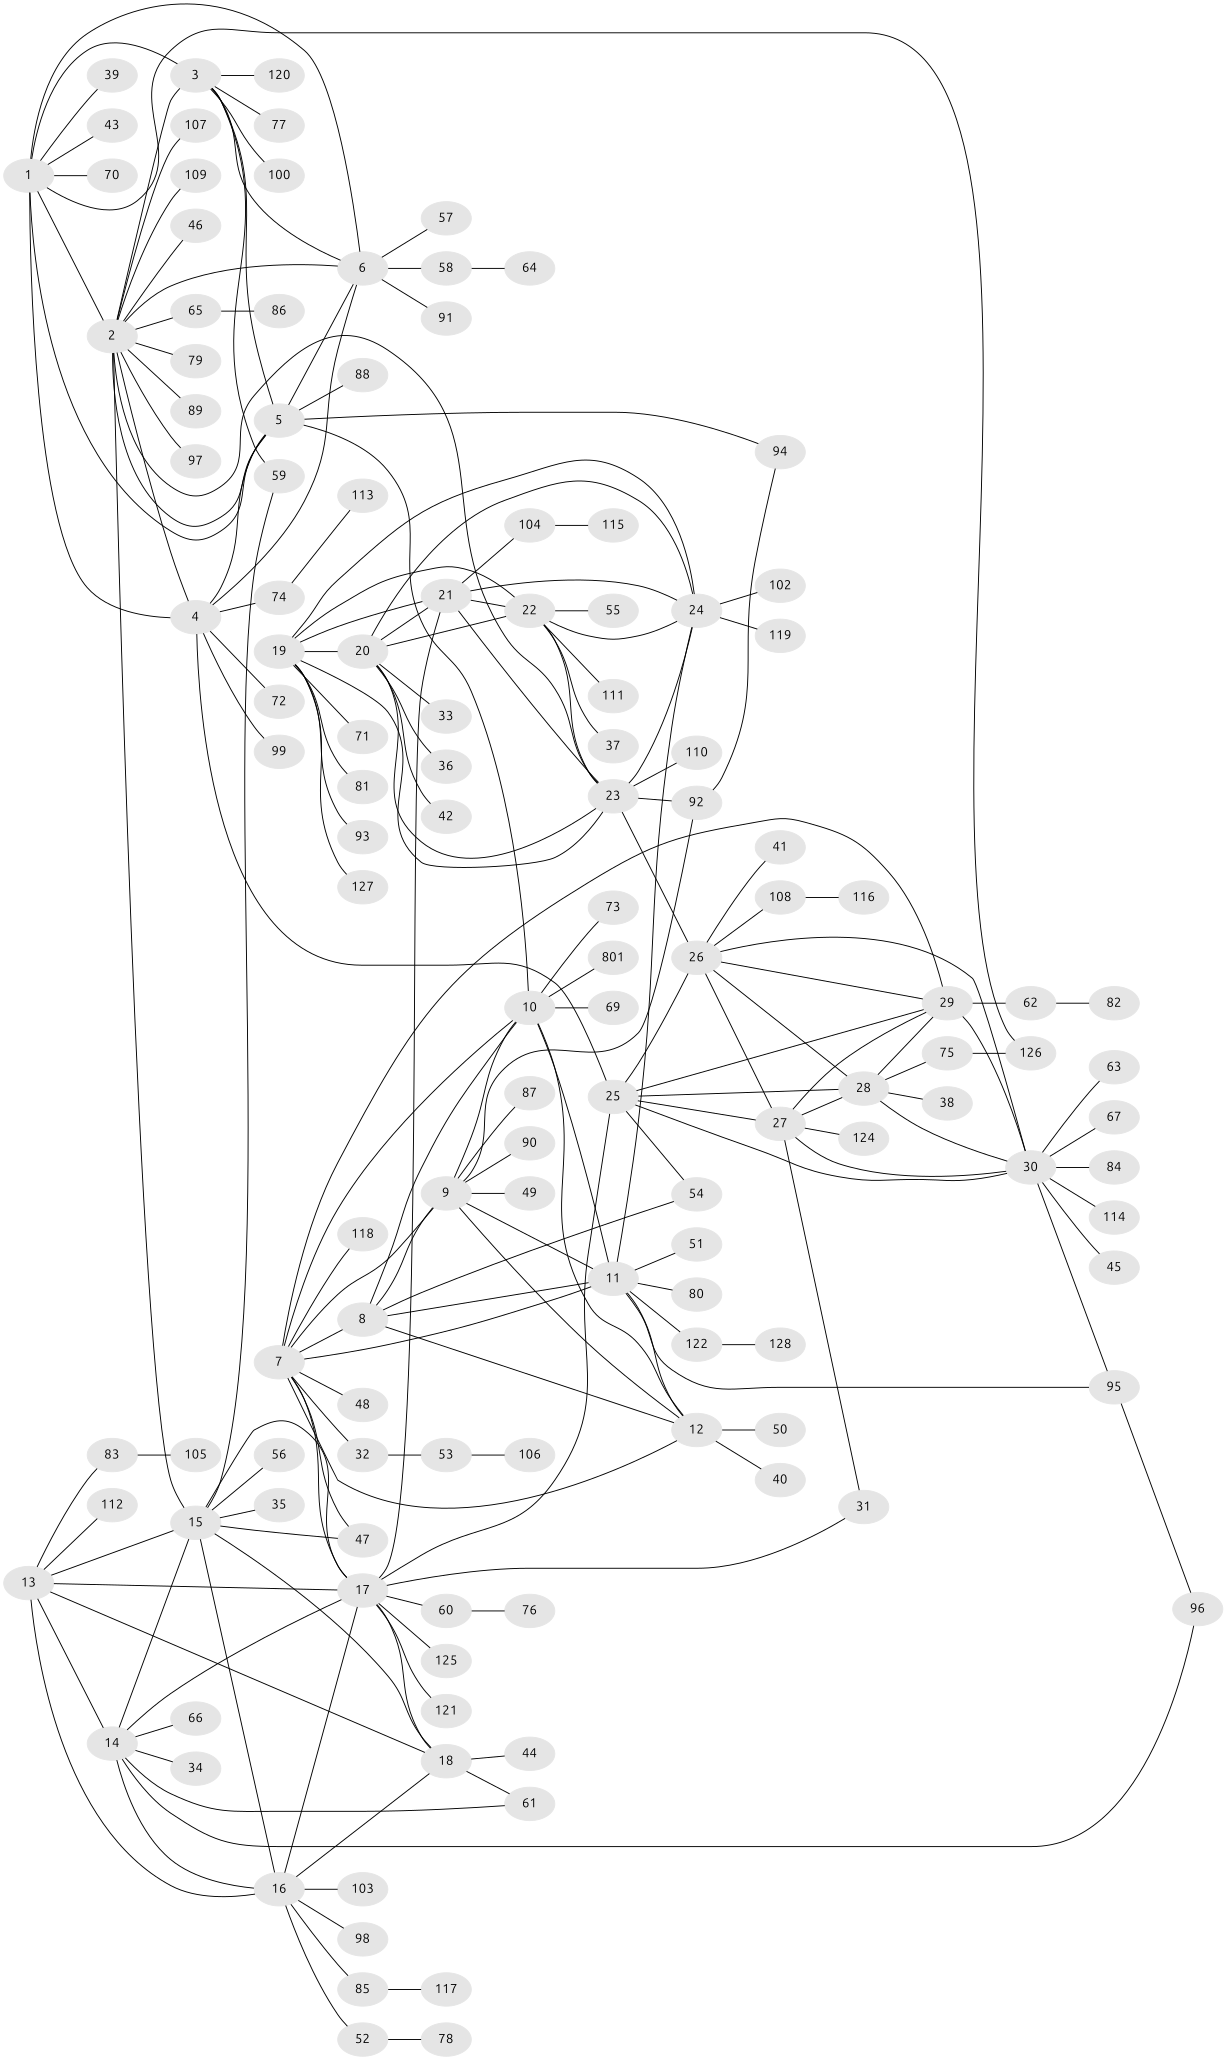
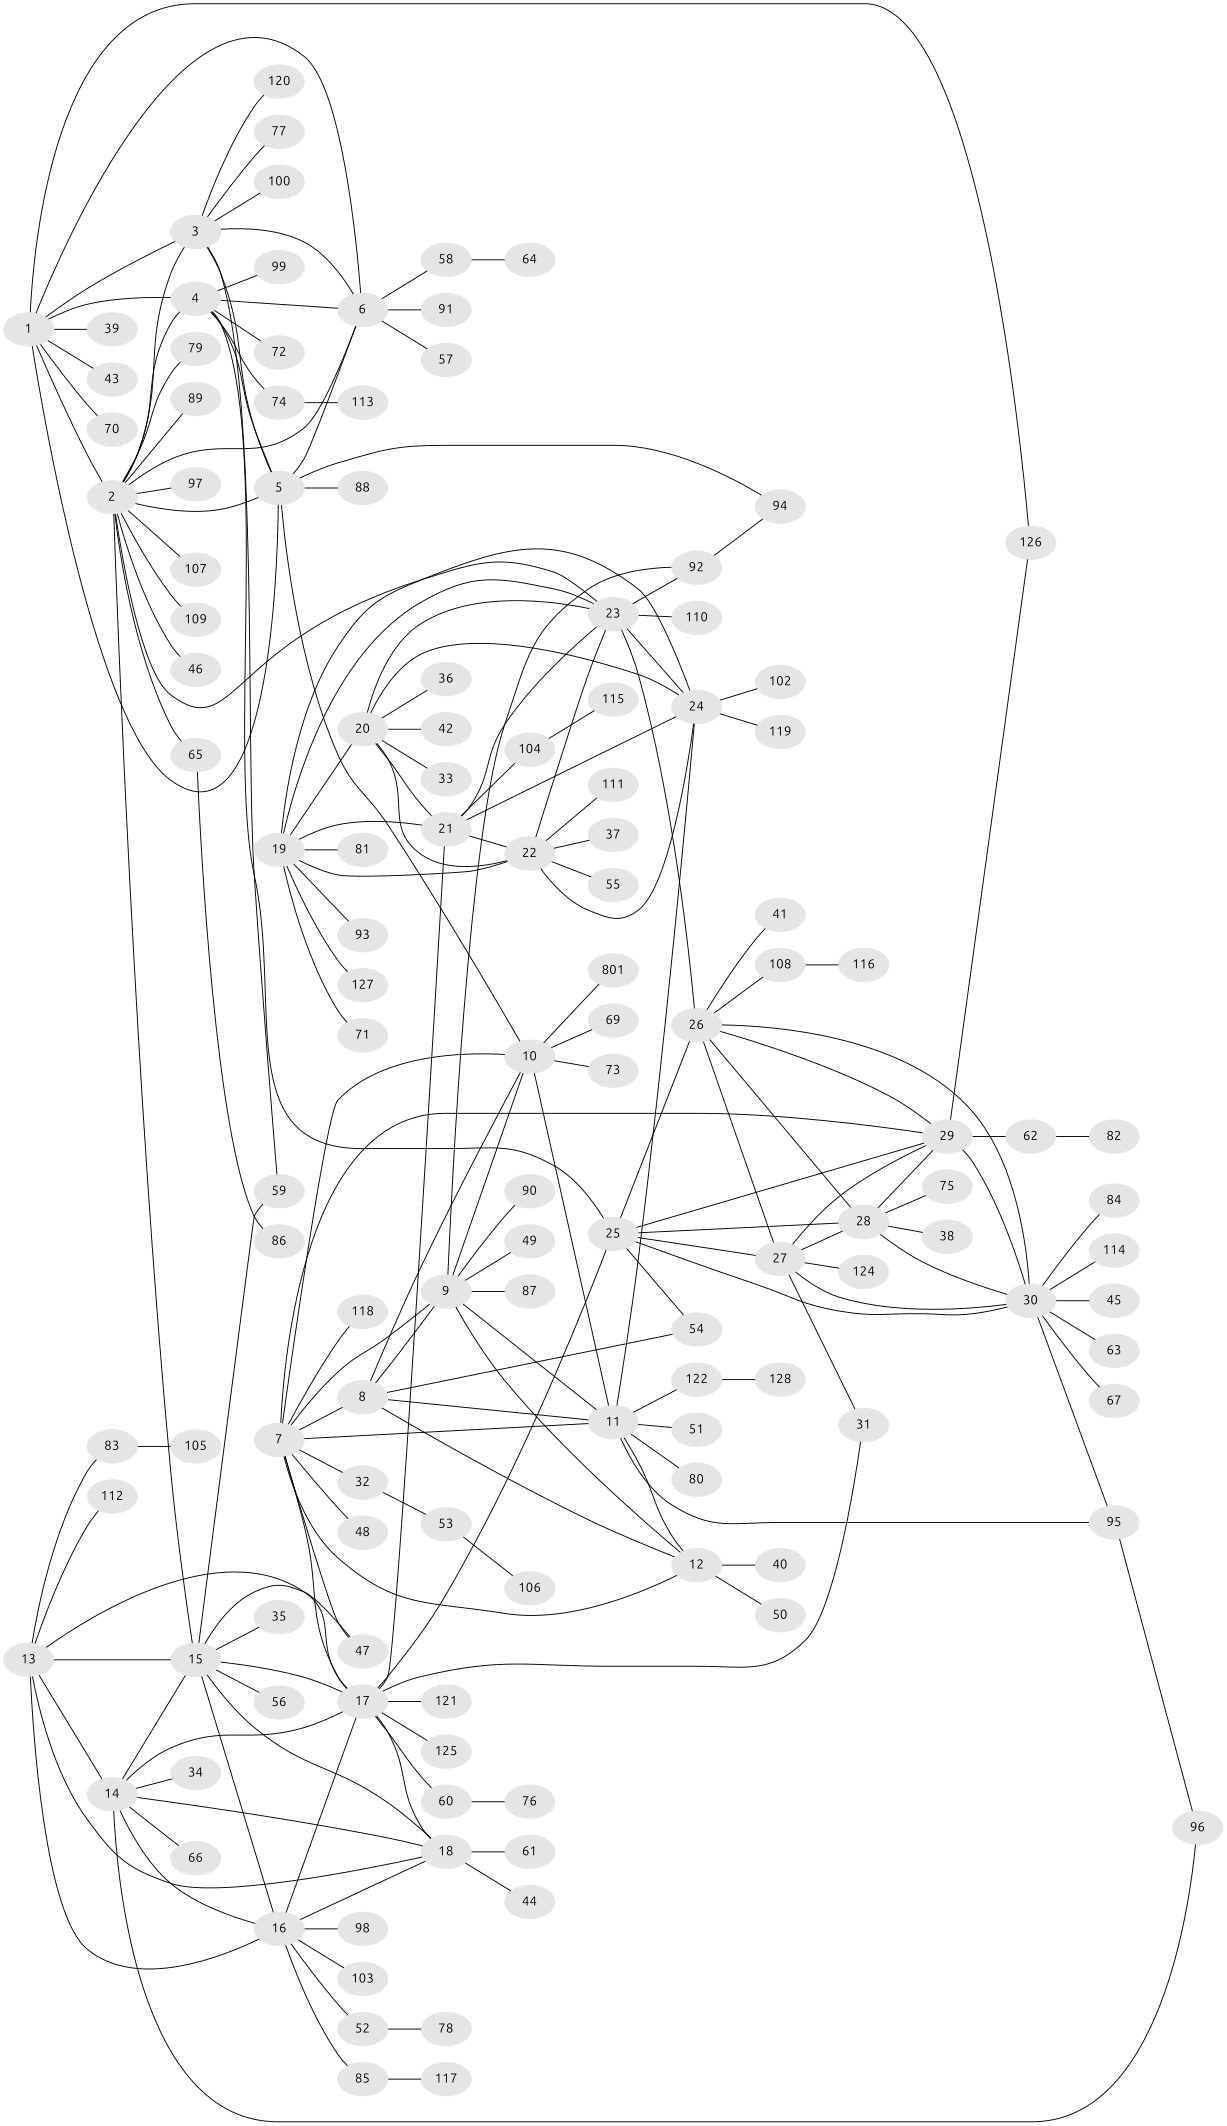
edge "75" -- "126": now "29" -- "126"
edge "10" -- "12": removed
edge "14" -- "61": now "14" -- "18"
